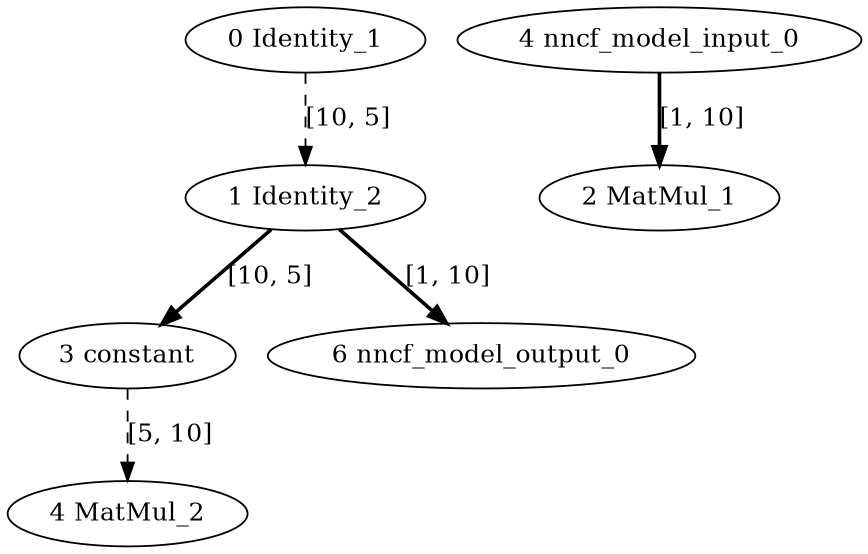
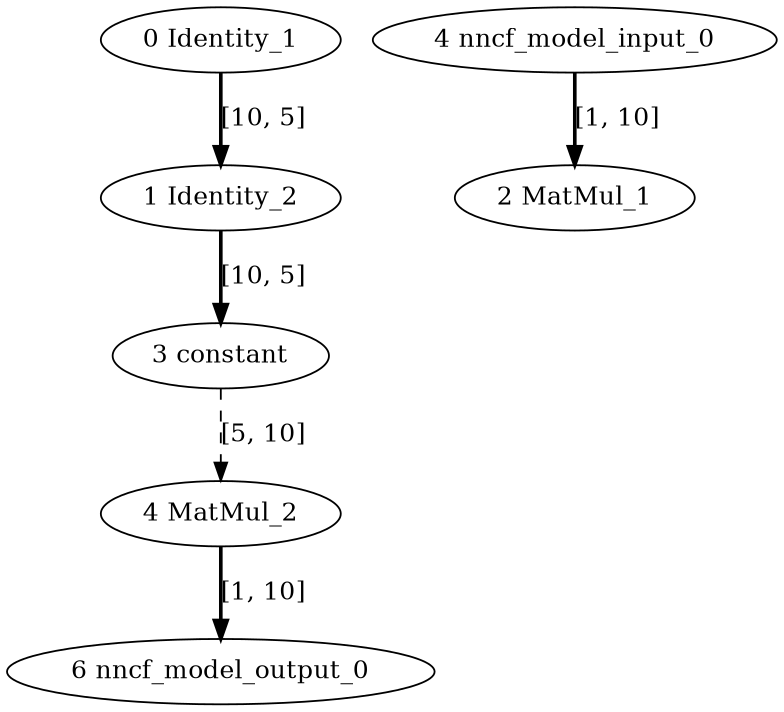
edge "0 Identity_1" -> "1 Identity_2": style dashed -> bold
edge "1 Identity_2" -> "6 nncf_model_output_0": now "4 MatMul_2" -> "6 nncf_model_output_0"
